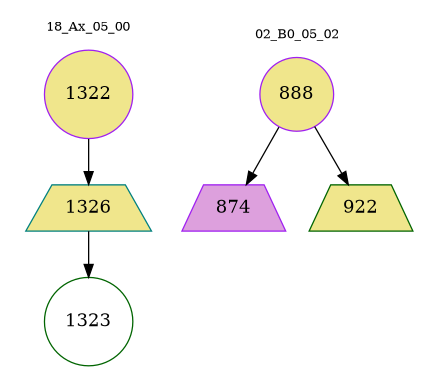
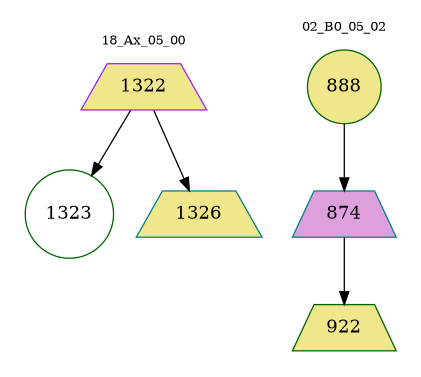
node "1322": shape circle -> trapezium
node "888": color purple -> darkgreen
edge "888" -> "922": now "874" -> "922"
node "874": color purple -> teal
edge "1326" -> "1323": now "1322" -> "1323"
